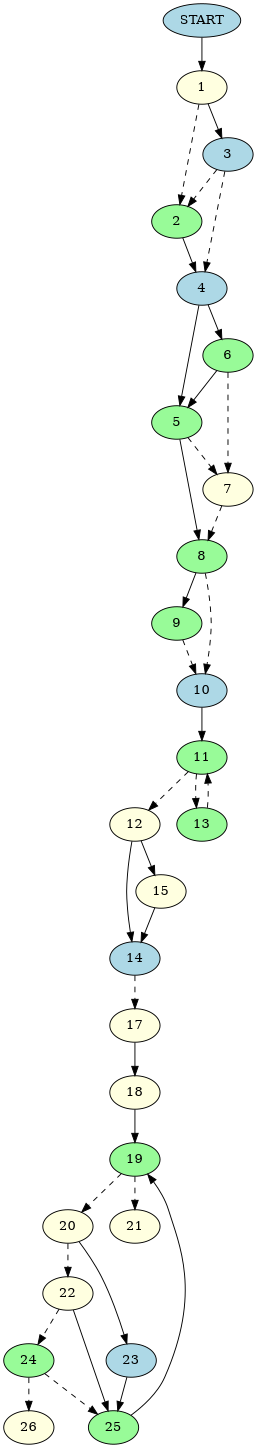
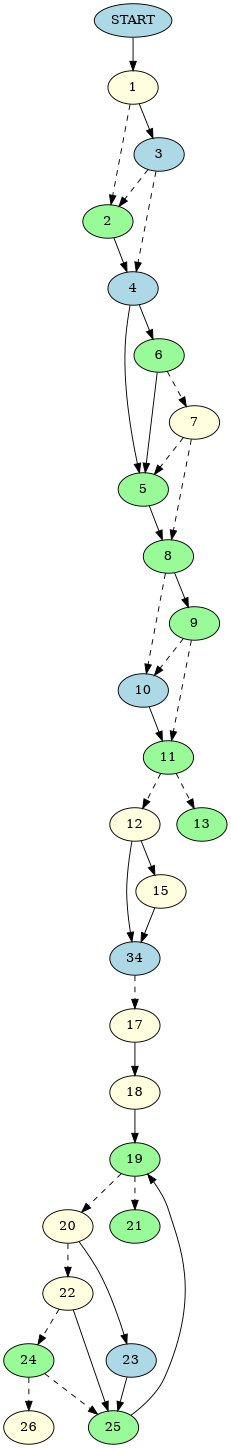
edge "5" -> "7": reversed
edge "13" -> "11": now "9" -> "11"
node "14": label "14" -> "34"
node "21": fillcolor lightyellow -> palegreen
